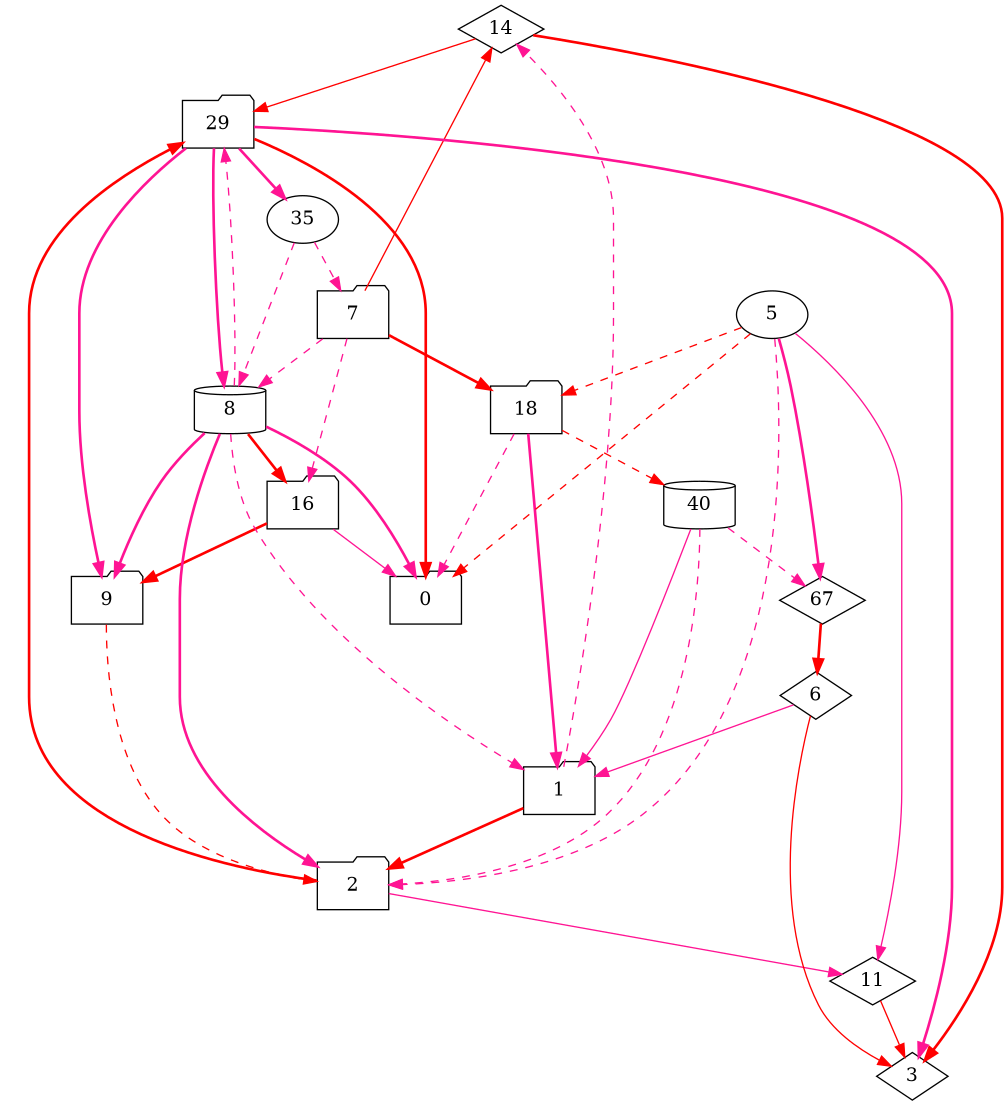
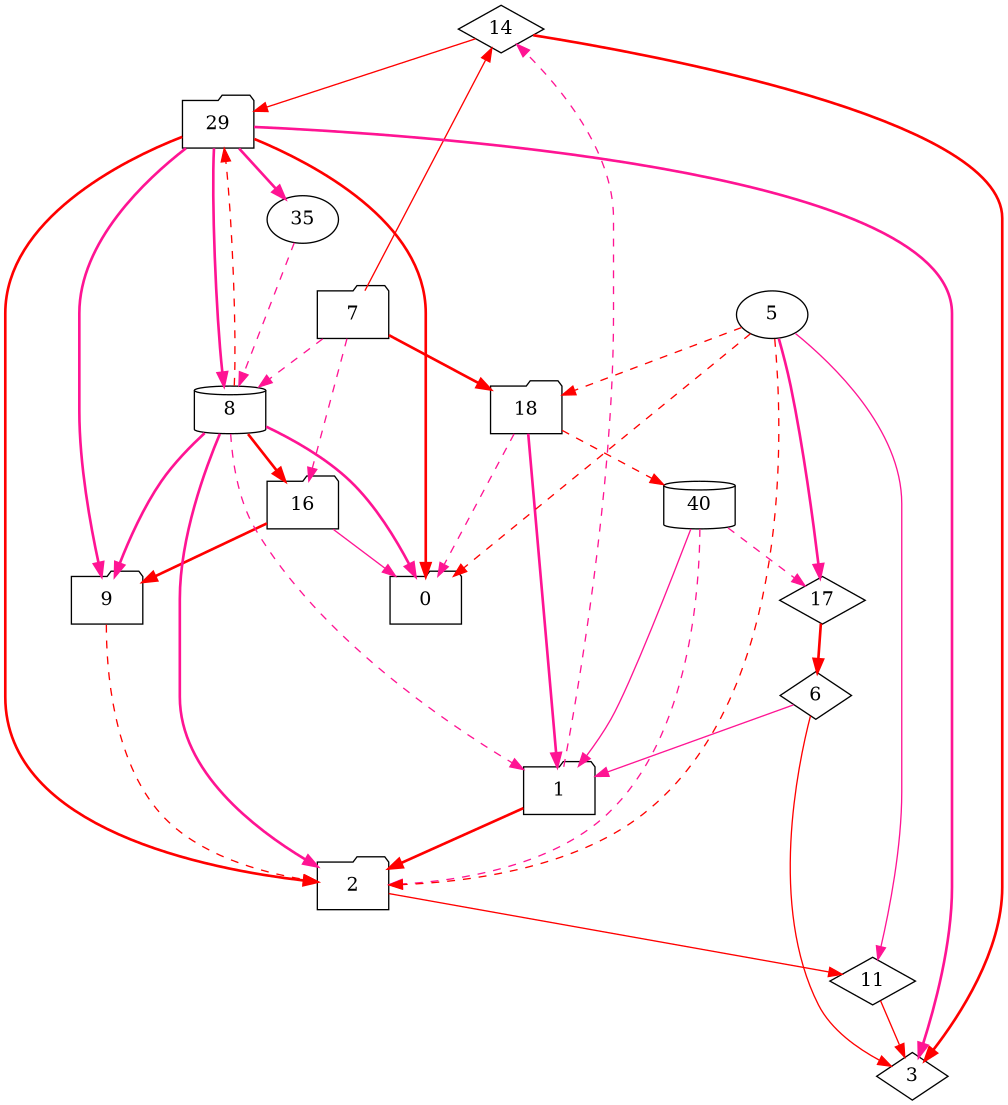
edge "35" -> "7": removed
edge "8" -> "29": color deeppink -> red
edge "2" -> "29": reversed
node "67": label "67" -> "17"
edge "5" -> "2": color deeppink -> red
edge "2" -> "11": color deeppink -> red
